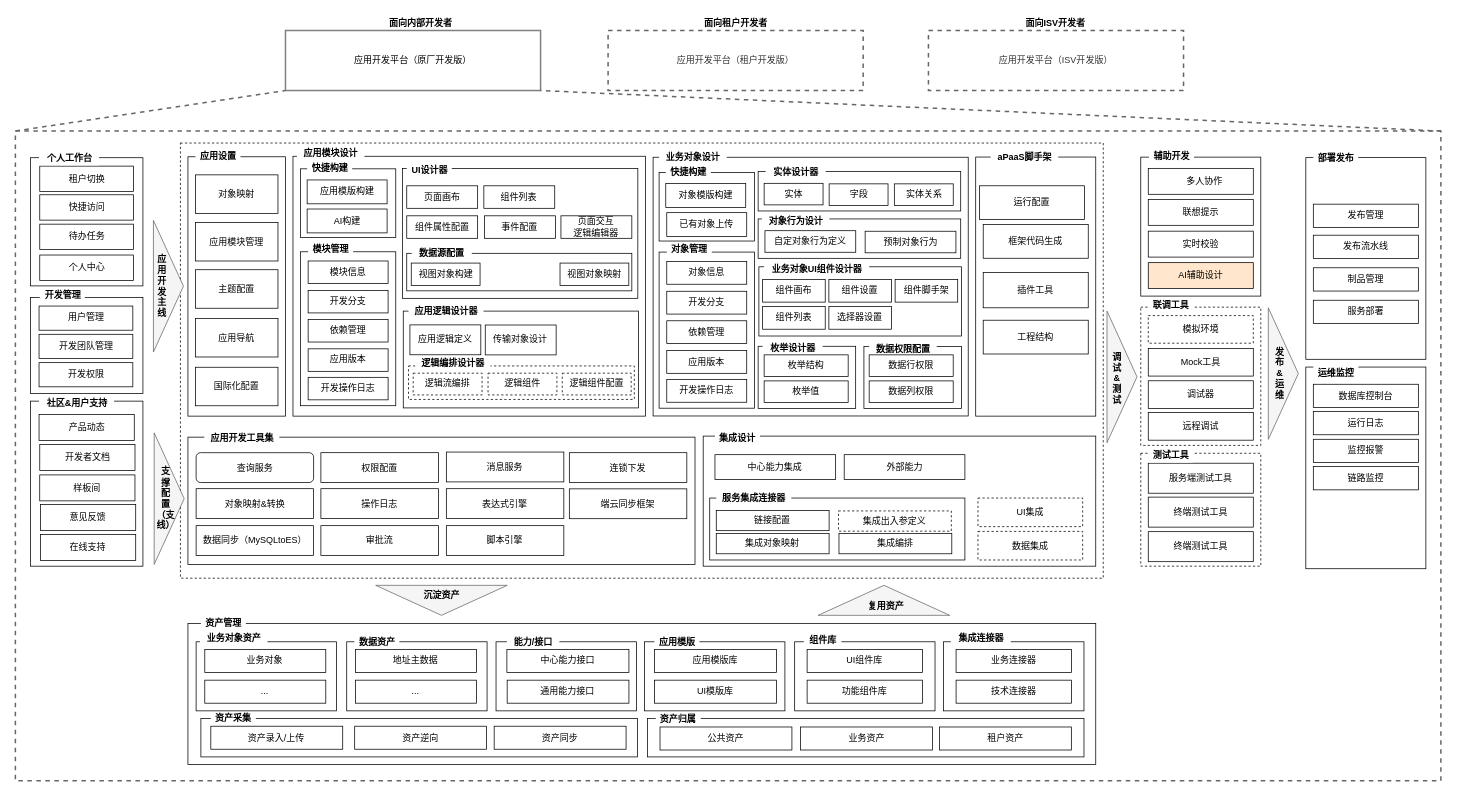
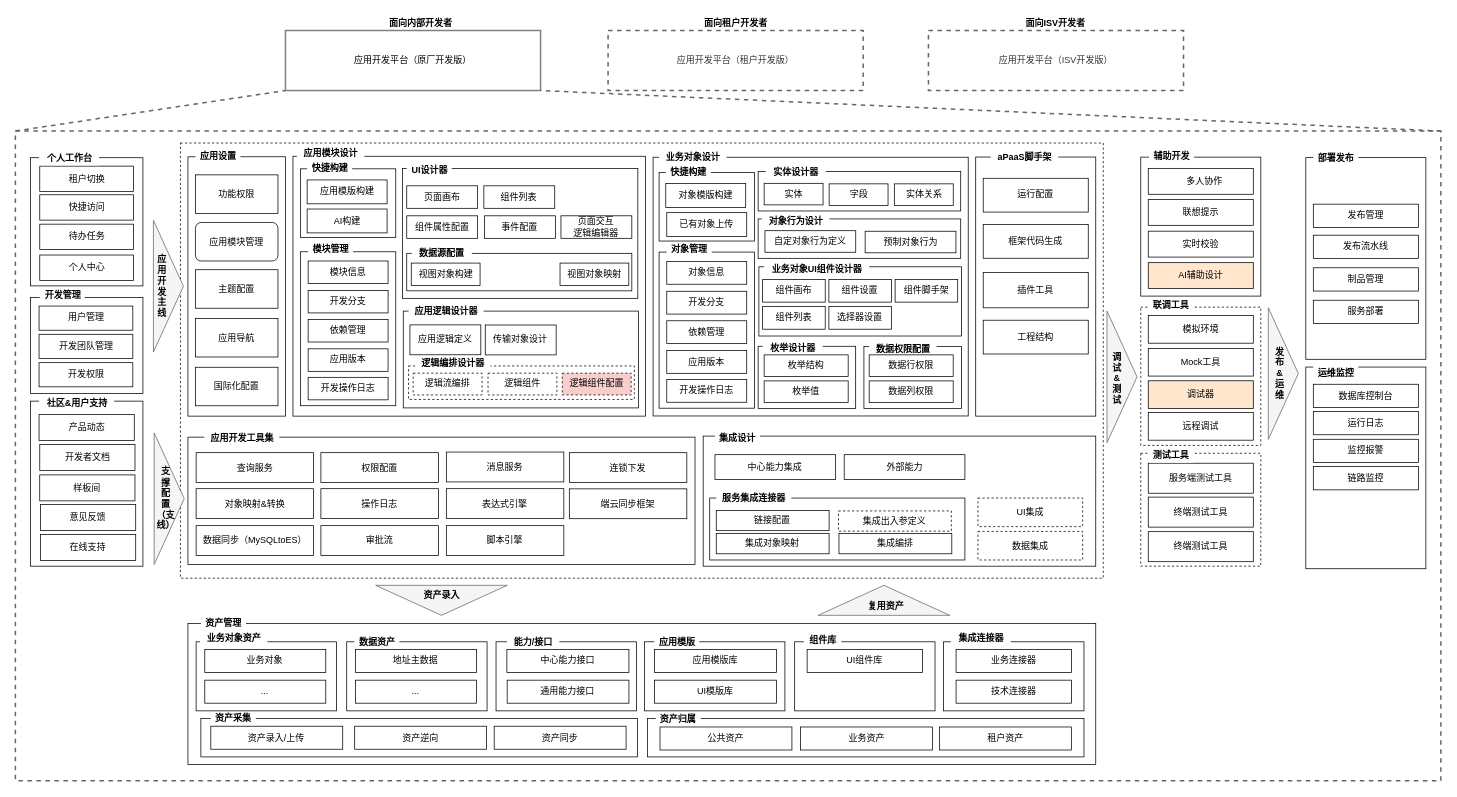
node "对象映射": label "对象映射" -> "功能权限"
node "运行配置": moved (1032, 202) -> (1035, 195)
node "应用模块管理": shape rectangle -> rounded rectangle
node "模拟环境": style dashed -> solid
node "逻辑组件配置": fillcolor #ffffff -> #f8cecc
node "调试器": fillcolor #ffffff -> #ffe6cc
node "查询服务": shape rounded rectangle -> rectangle
node "沉淀资产": label "沉淀资产" -> "资产录入"
node "功能组件库": removed
